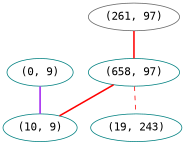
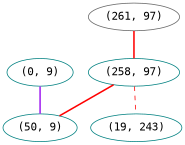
node "(658, 97)": label "(658, 97)" -> "(258, 97)"
node "(10, 9)": label "(10, 9)" -> "(50, 9)"
